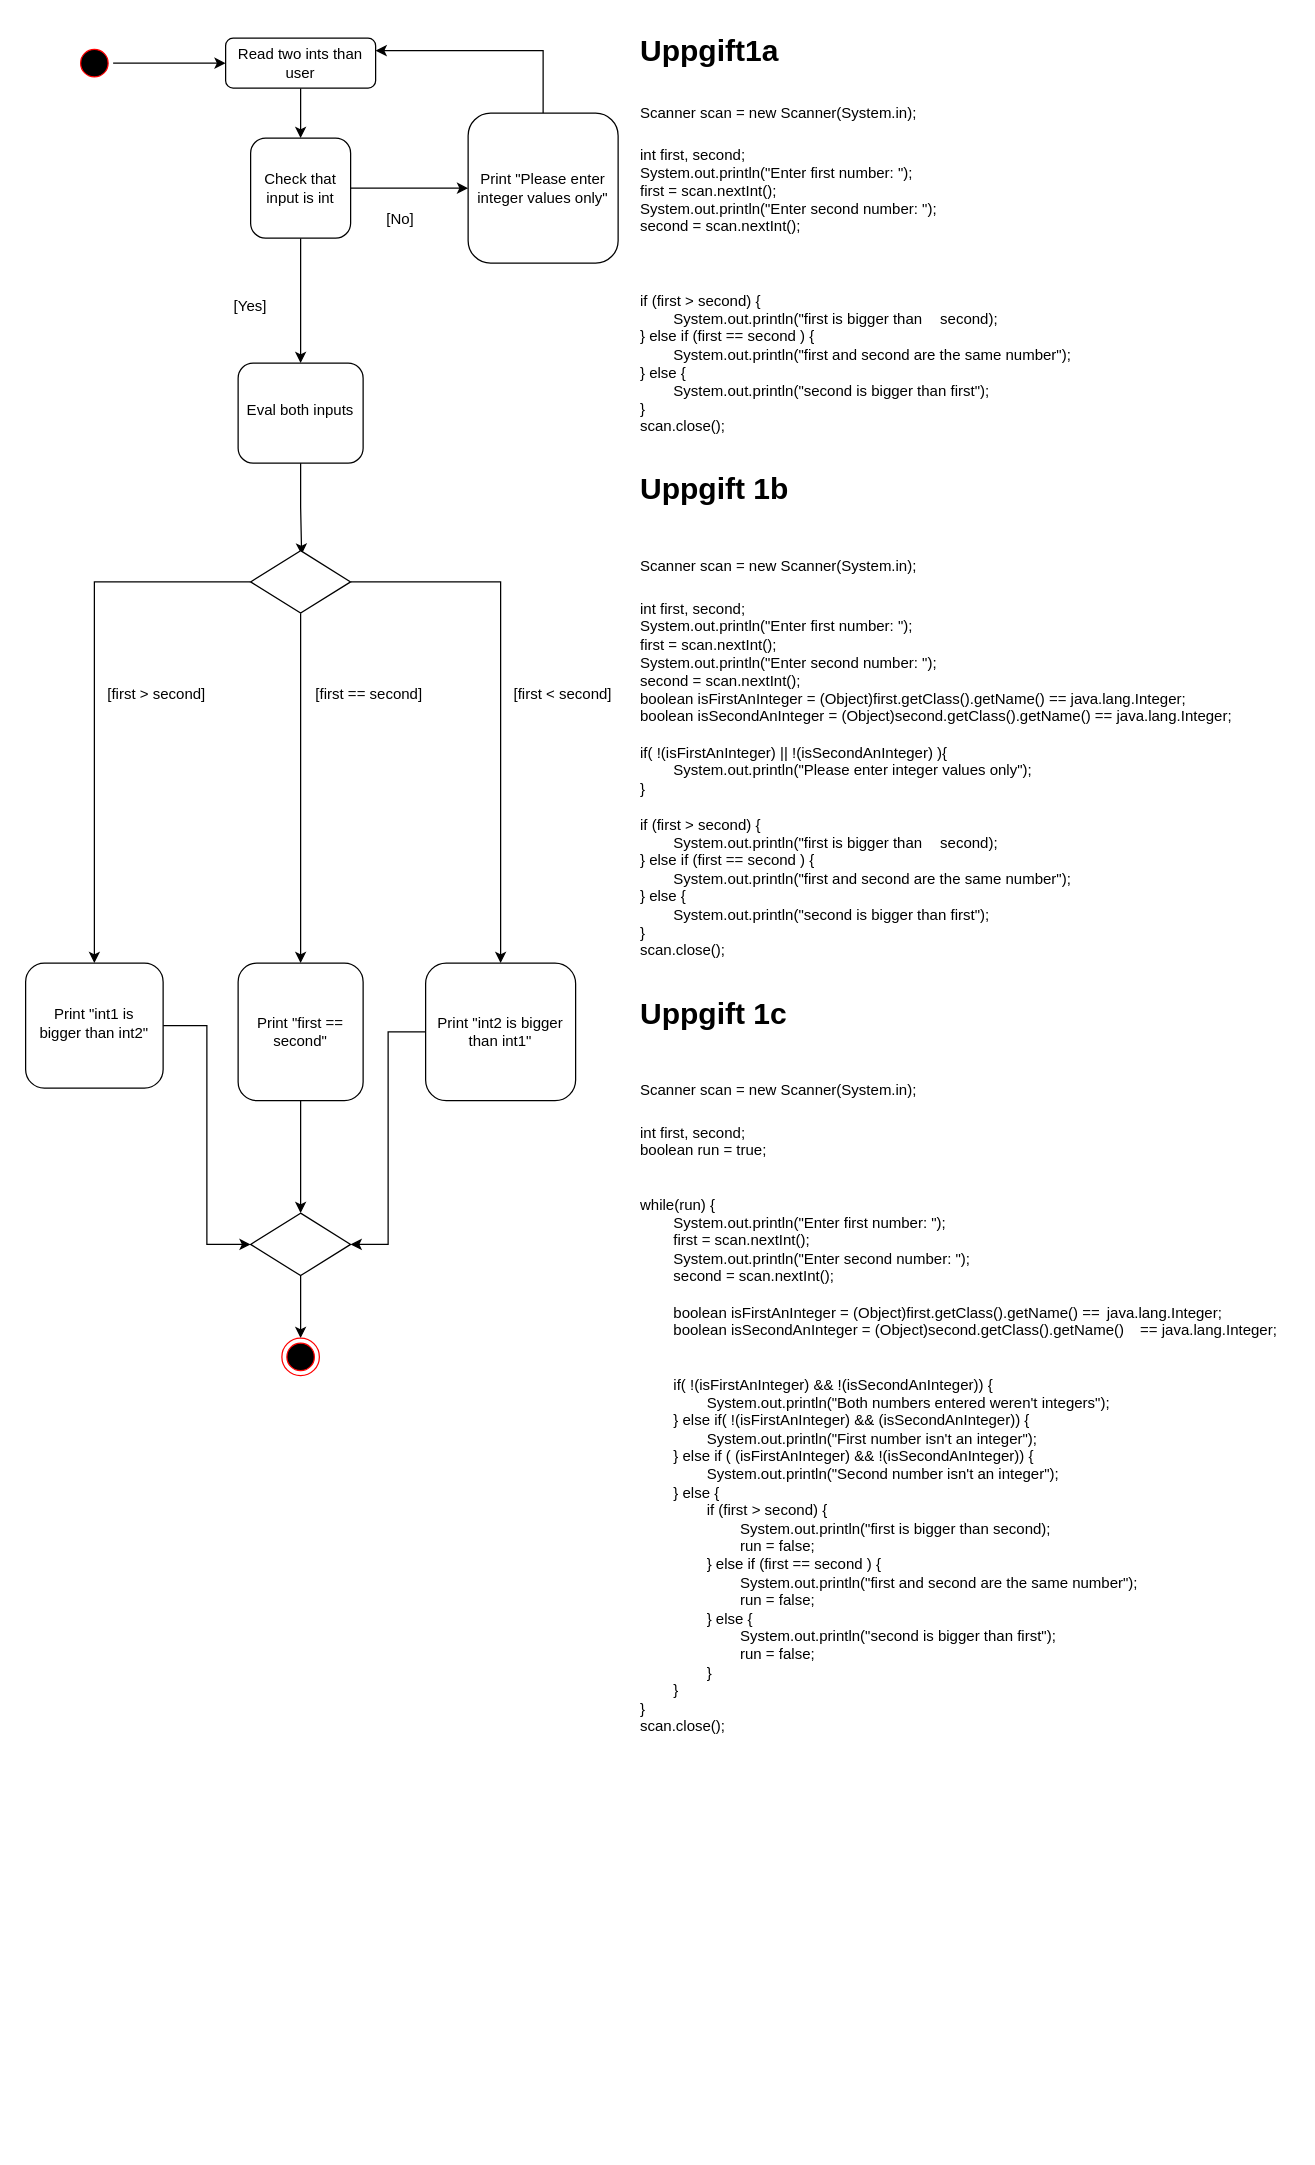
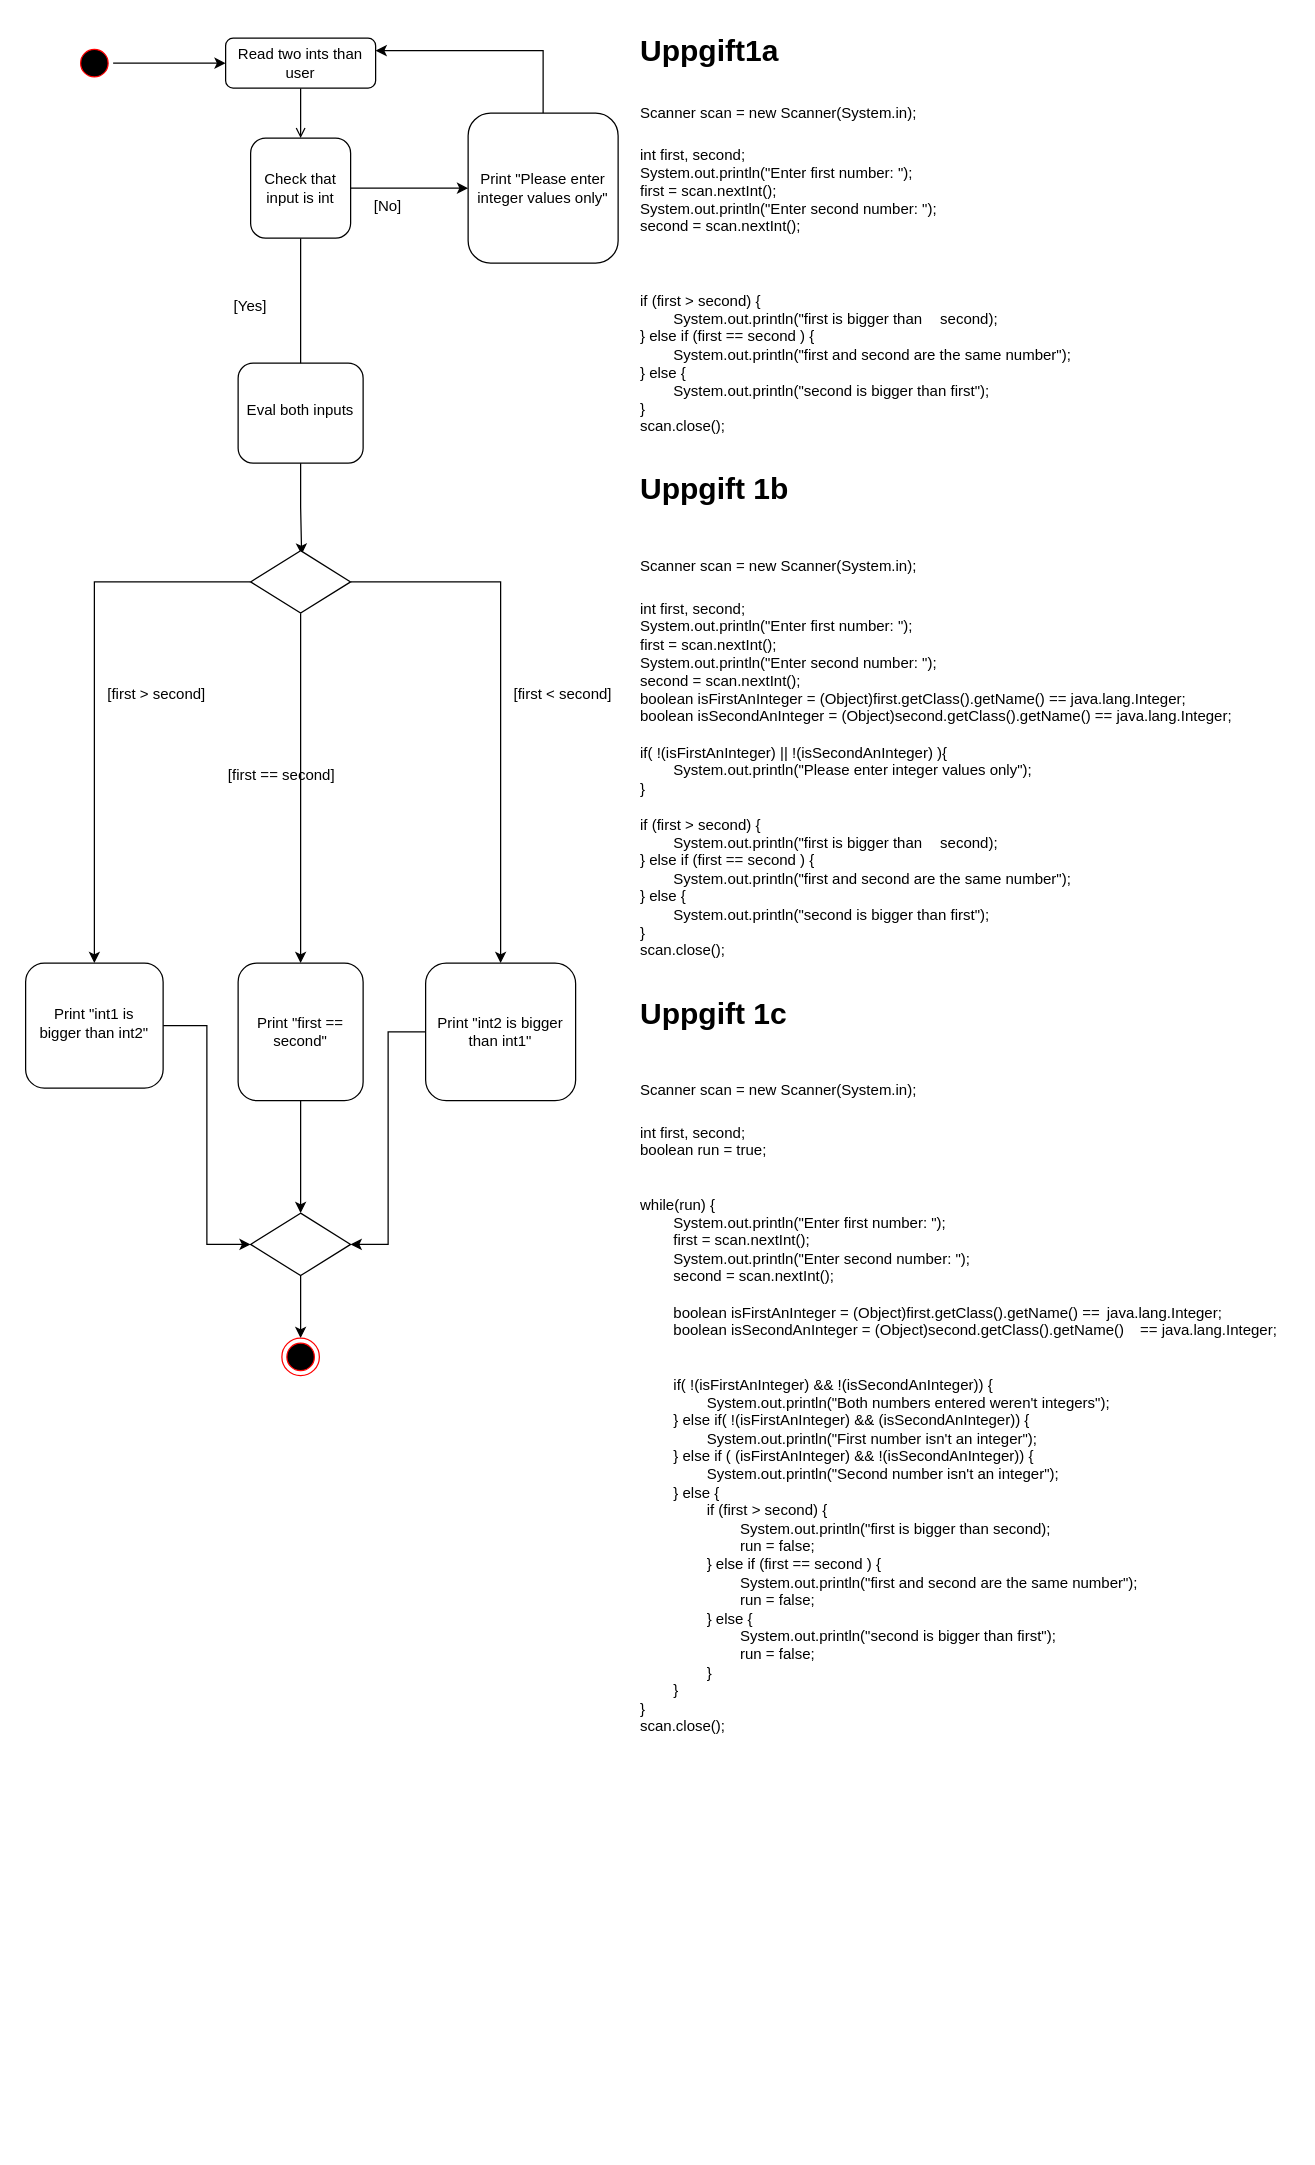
edge "Read two ints than user" -> "Check that input is int": arrowhead classic -> open
node "[No]": moved (401, 219) -> (388, 207)
edge "Check that input is int" -> "Eval both inputs": arrowhead classic -> none
node "[first == second]": moved (369, 694) -> (282, 776)
